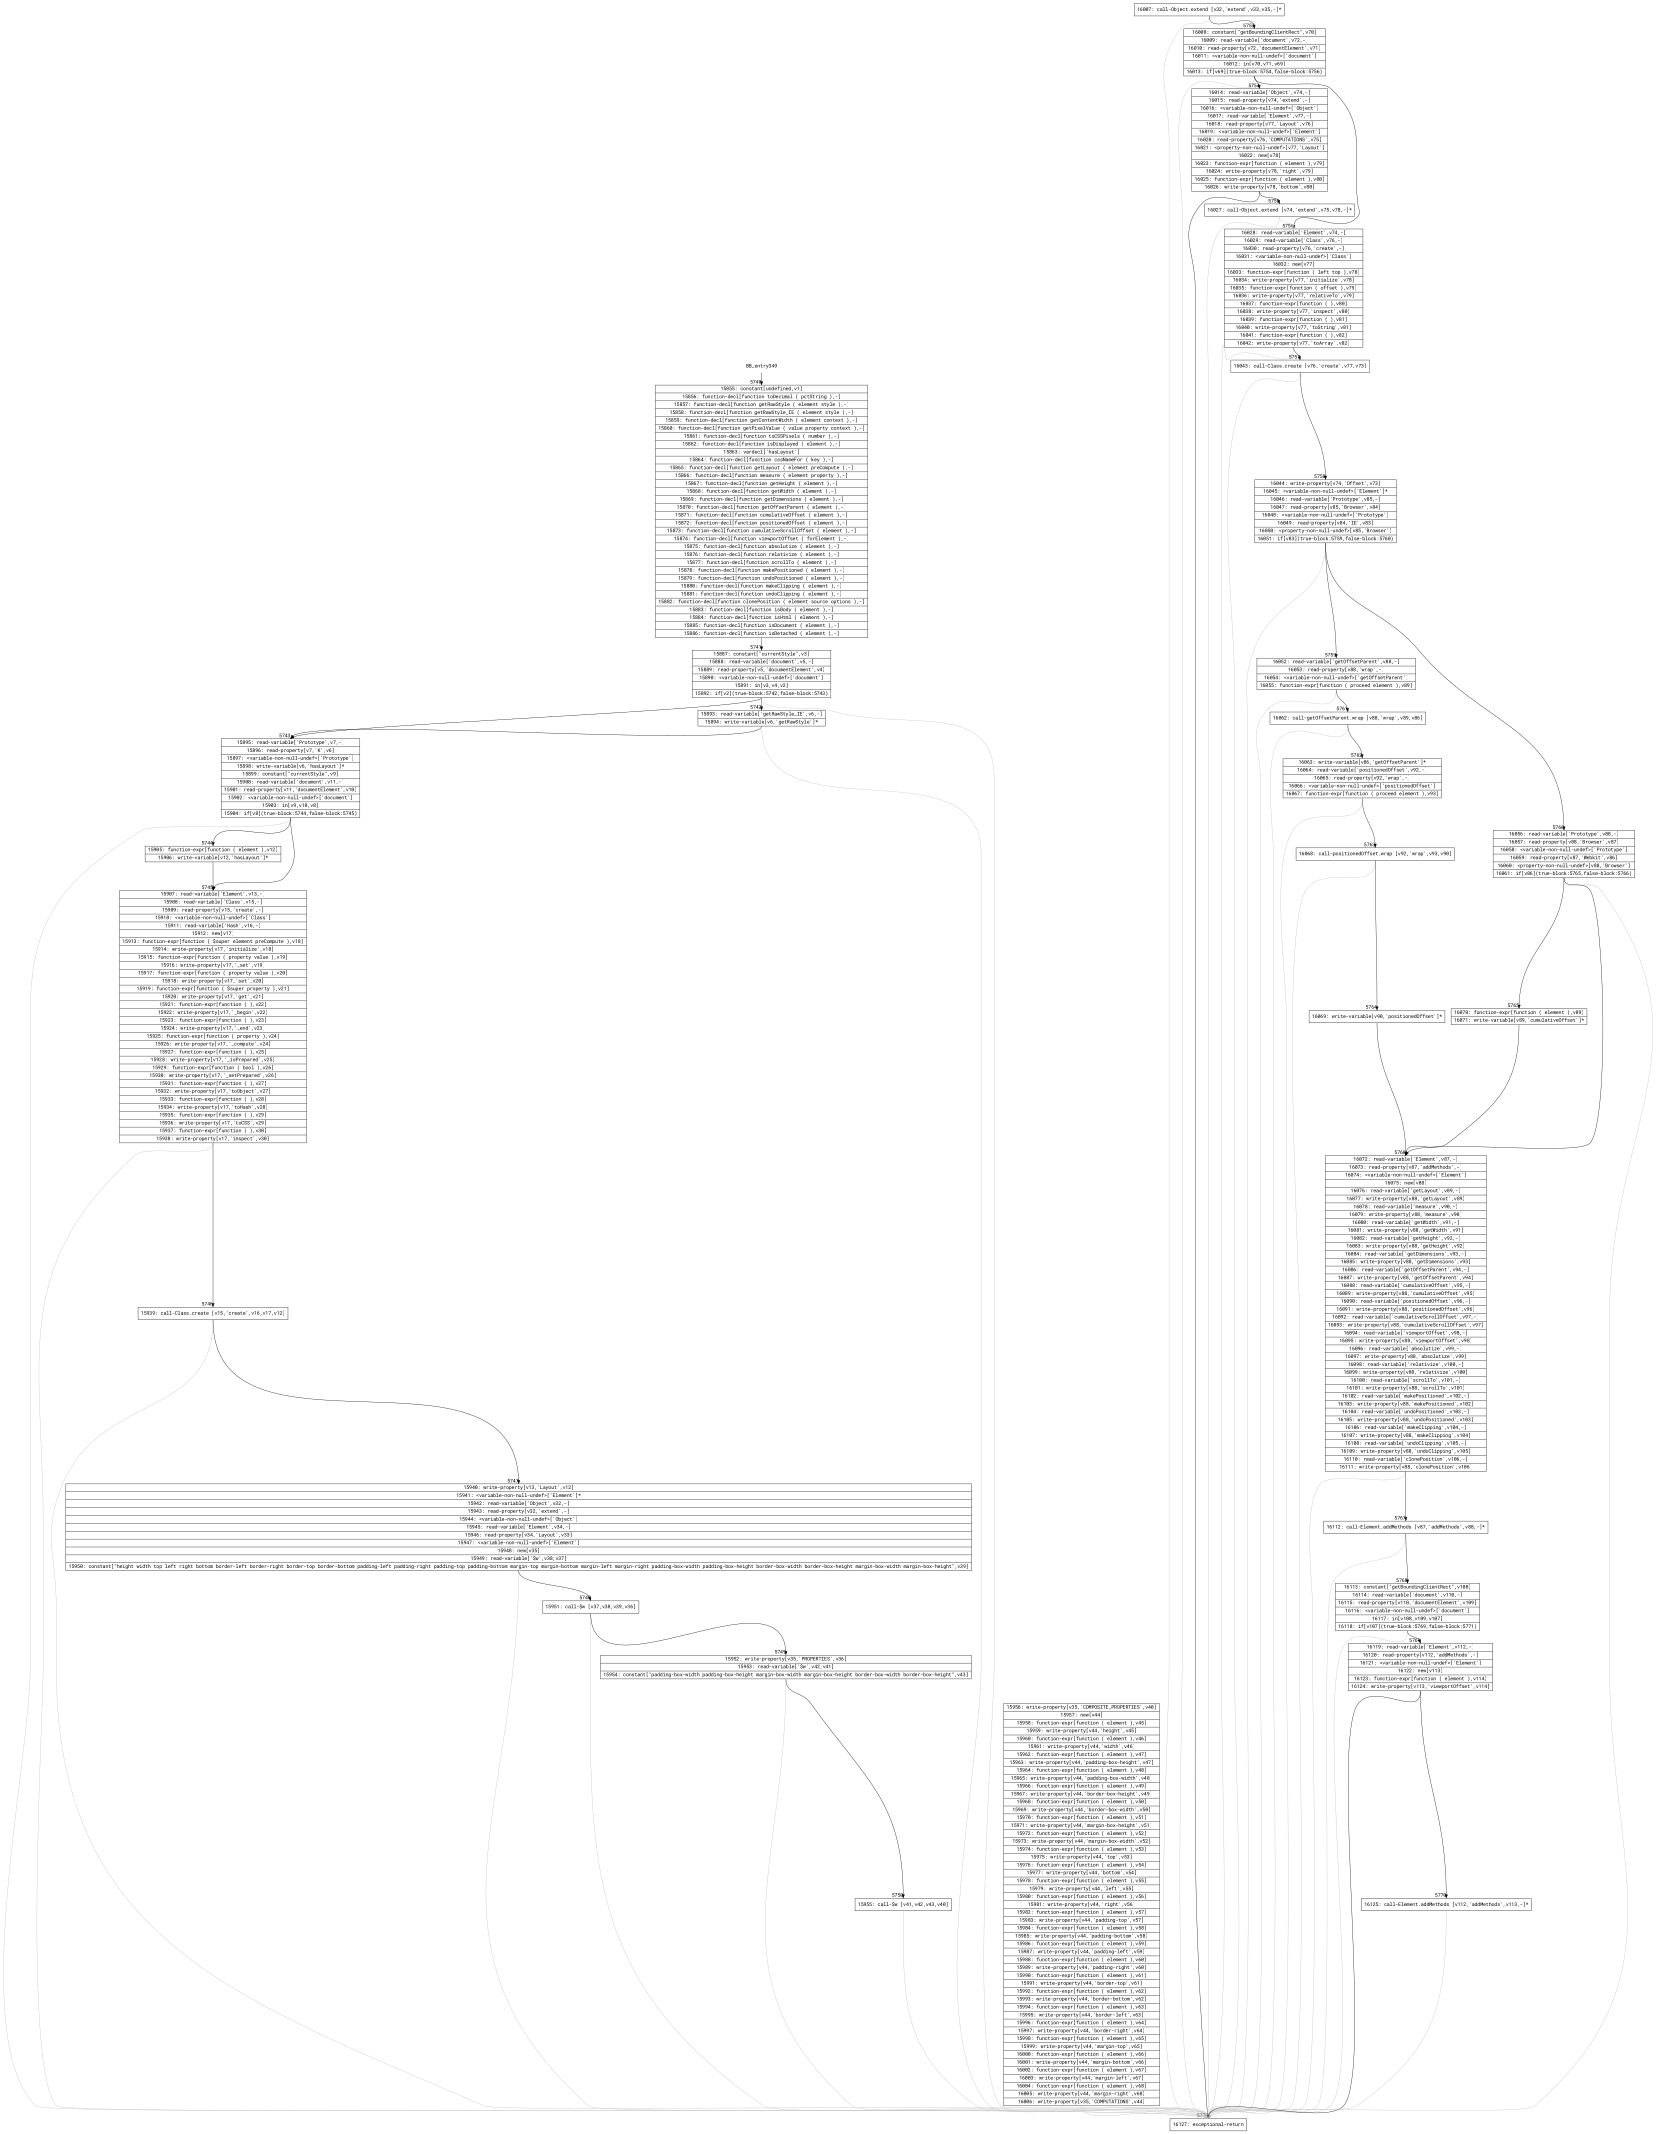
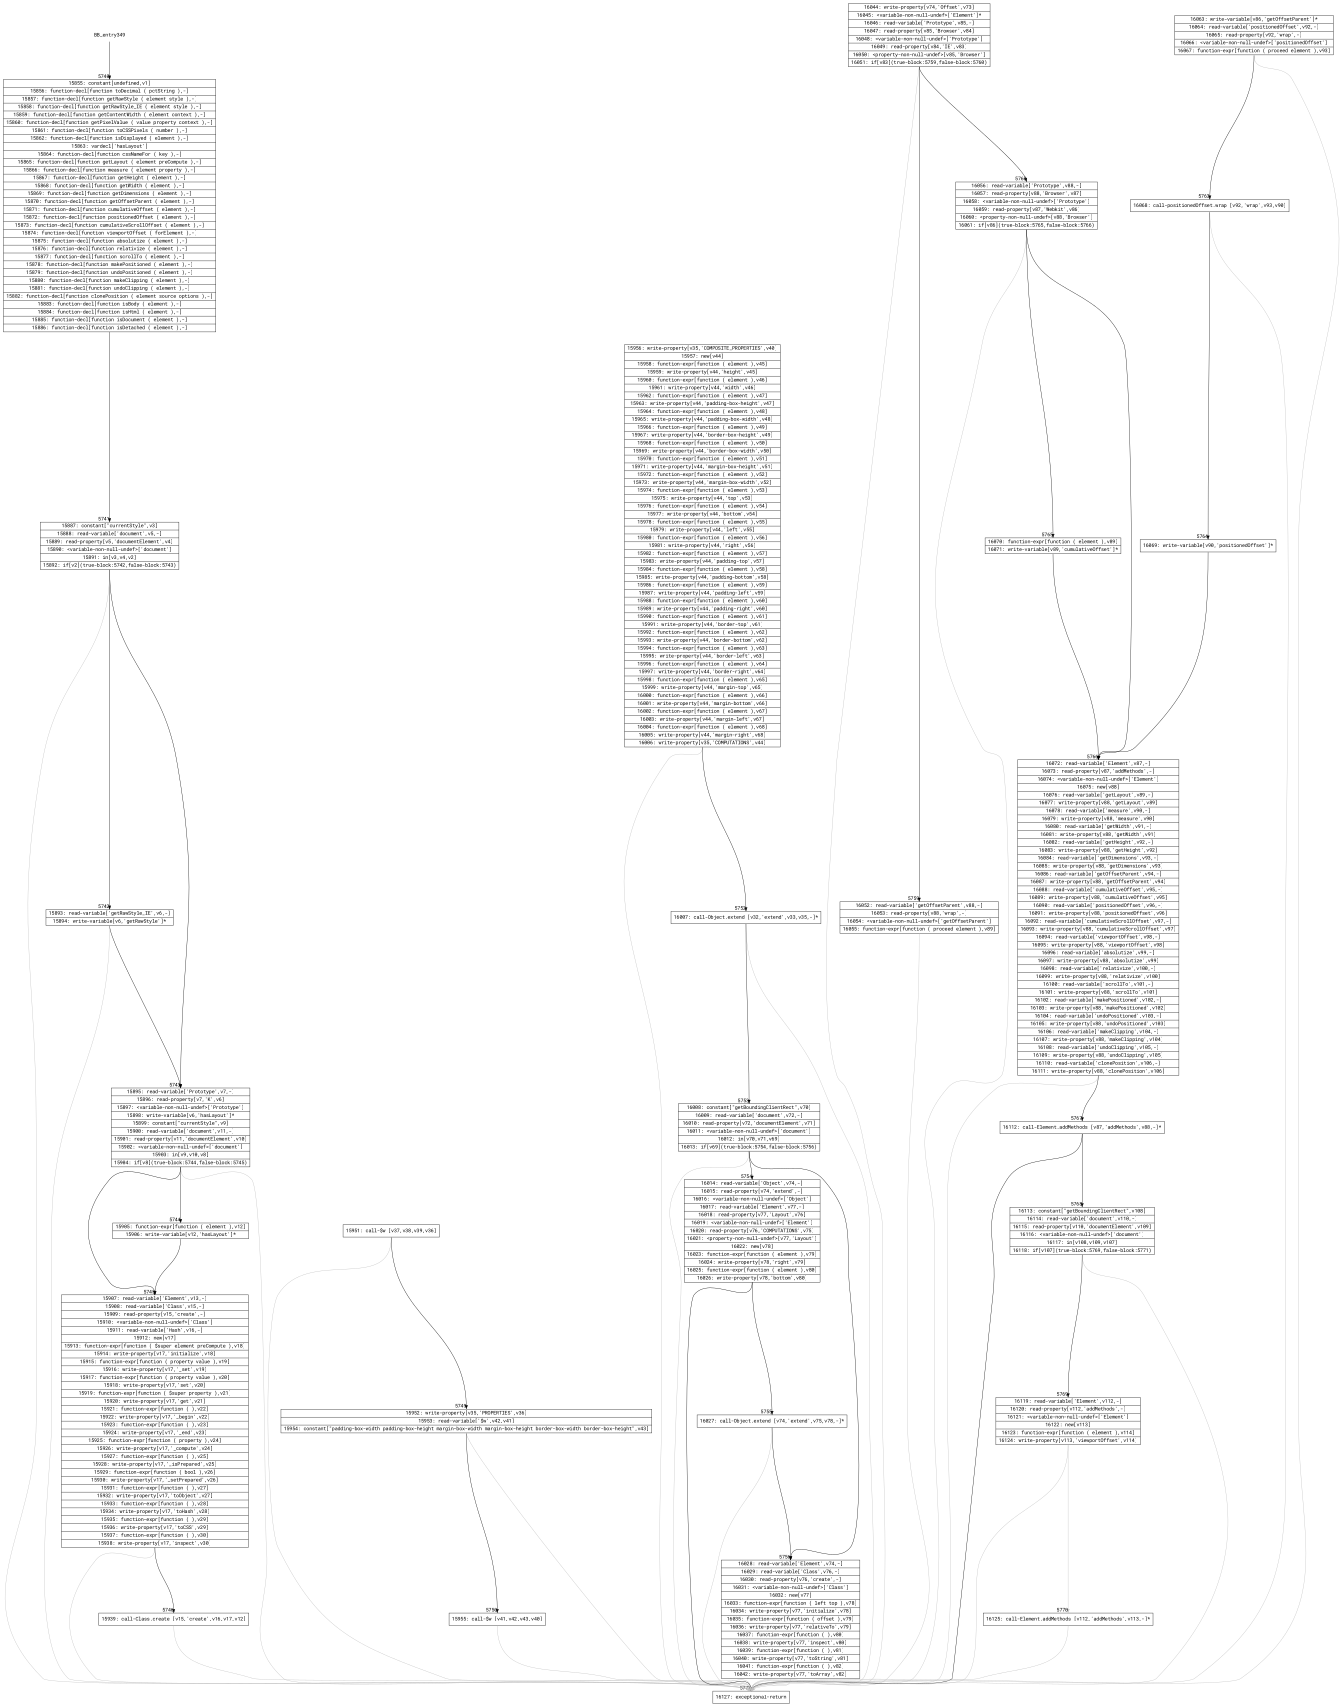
edge "16027: call-Object.extend [v74,'extend',v75,v78,-]*" -> "16028: read-variable['Element',v74,-]": color gray -> black
node "16043: call-Class.create [v76,'create',v77,v73]": removed
node "16062: call-getOffsetParent.wrap [v88,'wrap',v89,v86]": removed
edge "15956: write-property[v35,'COMPOSITE_PROPERTIES',v40]" -> "16007: call-Object.extend [v32,'extend',v33,v35,-]*": added
node "15940: write-property[v13,'Layout',v12]": removed
edge "16119: read-variable['Element',v112,-]" -> "16125: call-Element.addMethods [v112,'addMethods',v113,-]*": color black -> gray
edge "16112: call-Element.addMethods [v87,'addMethods',v88,-]*" -> "16127: exceptional-return": color gray -> black
edge "16119: read-variable['Element',v112,-]" -> "16127: exceptional-return": color black -> gray
